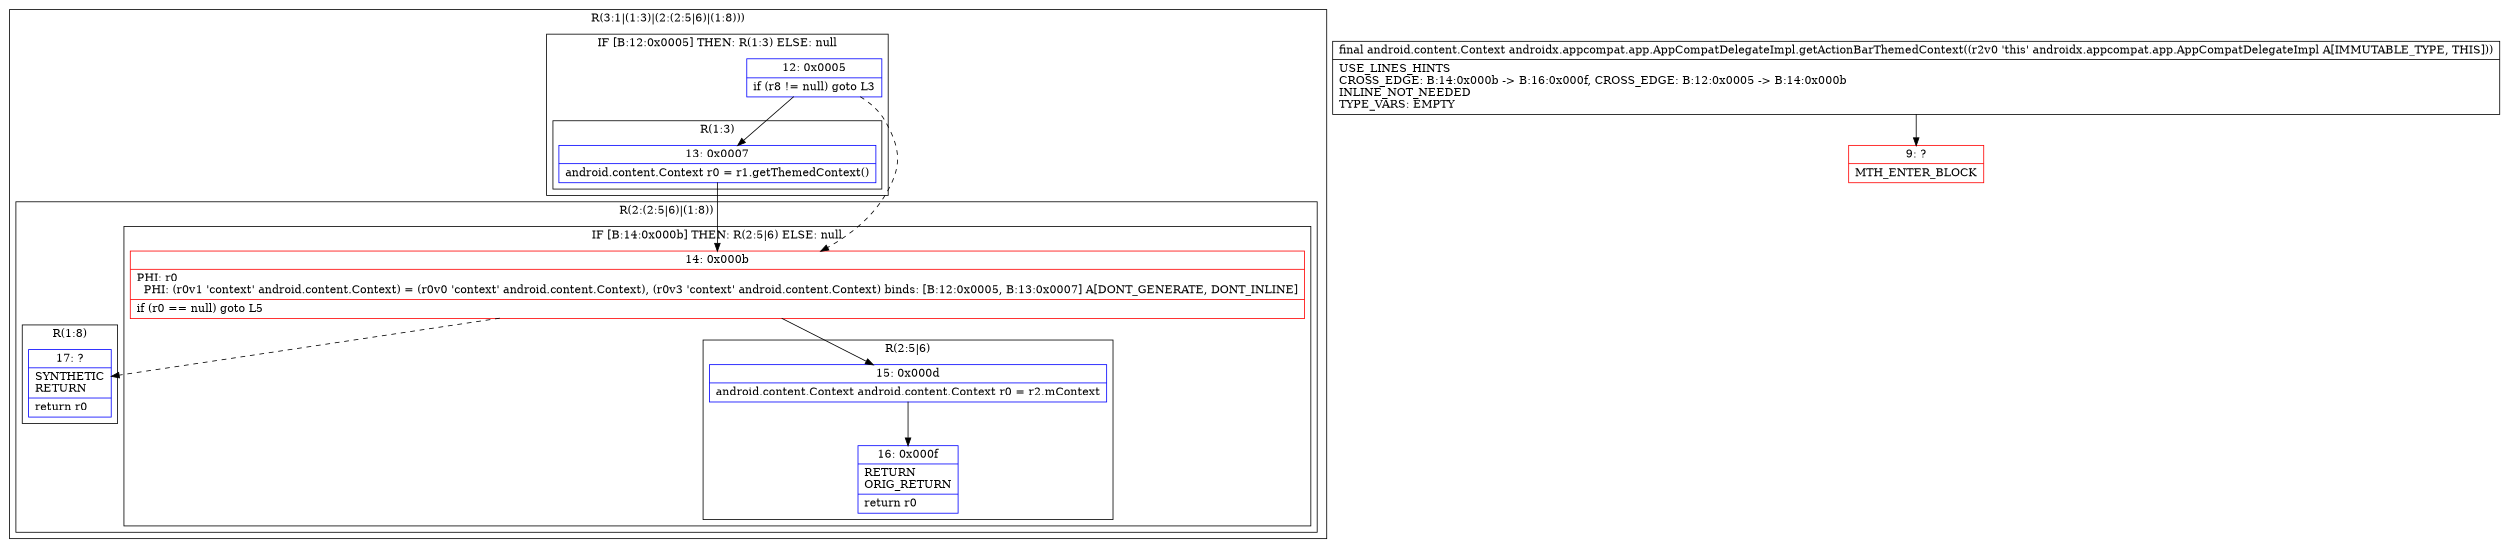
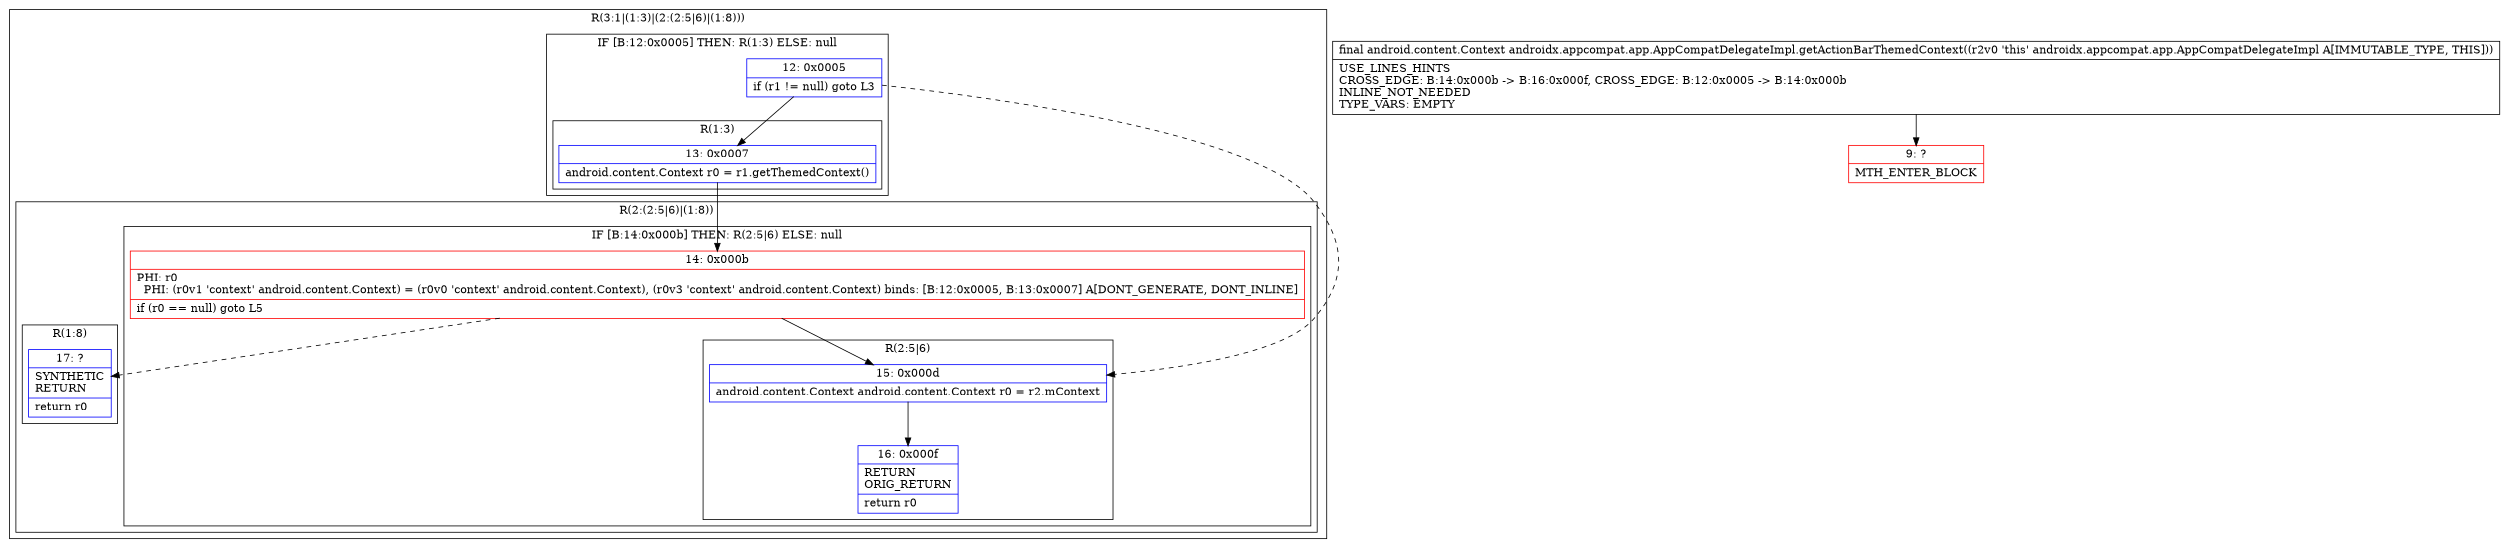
node "12: 0x0005": text "if (r8 != null) goto L3" -> "if (r1 != null) goto L3"
edge "12: 0x0005" -> "14: 0x000b": now "12: 0x0005" -> "15: 0x000d"
